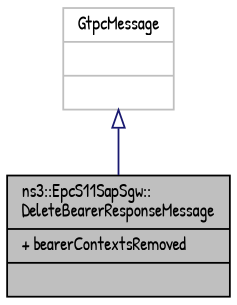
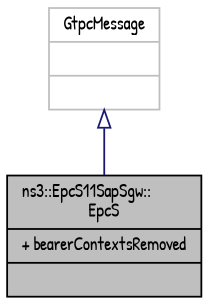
node "ns3::EpcS11SapSgw::": text "DeleteBearerResponseMessage" -> "EpcS"
